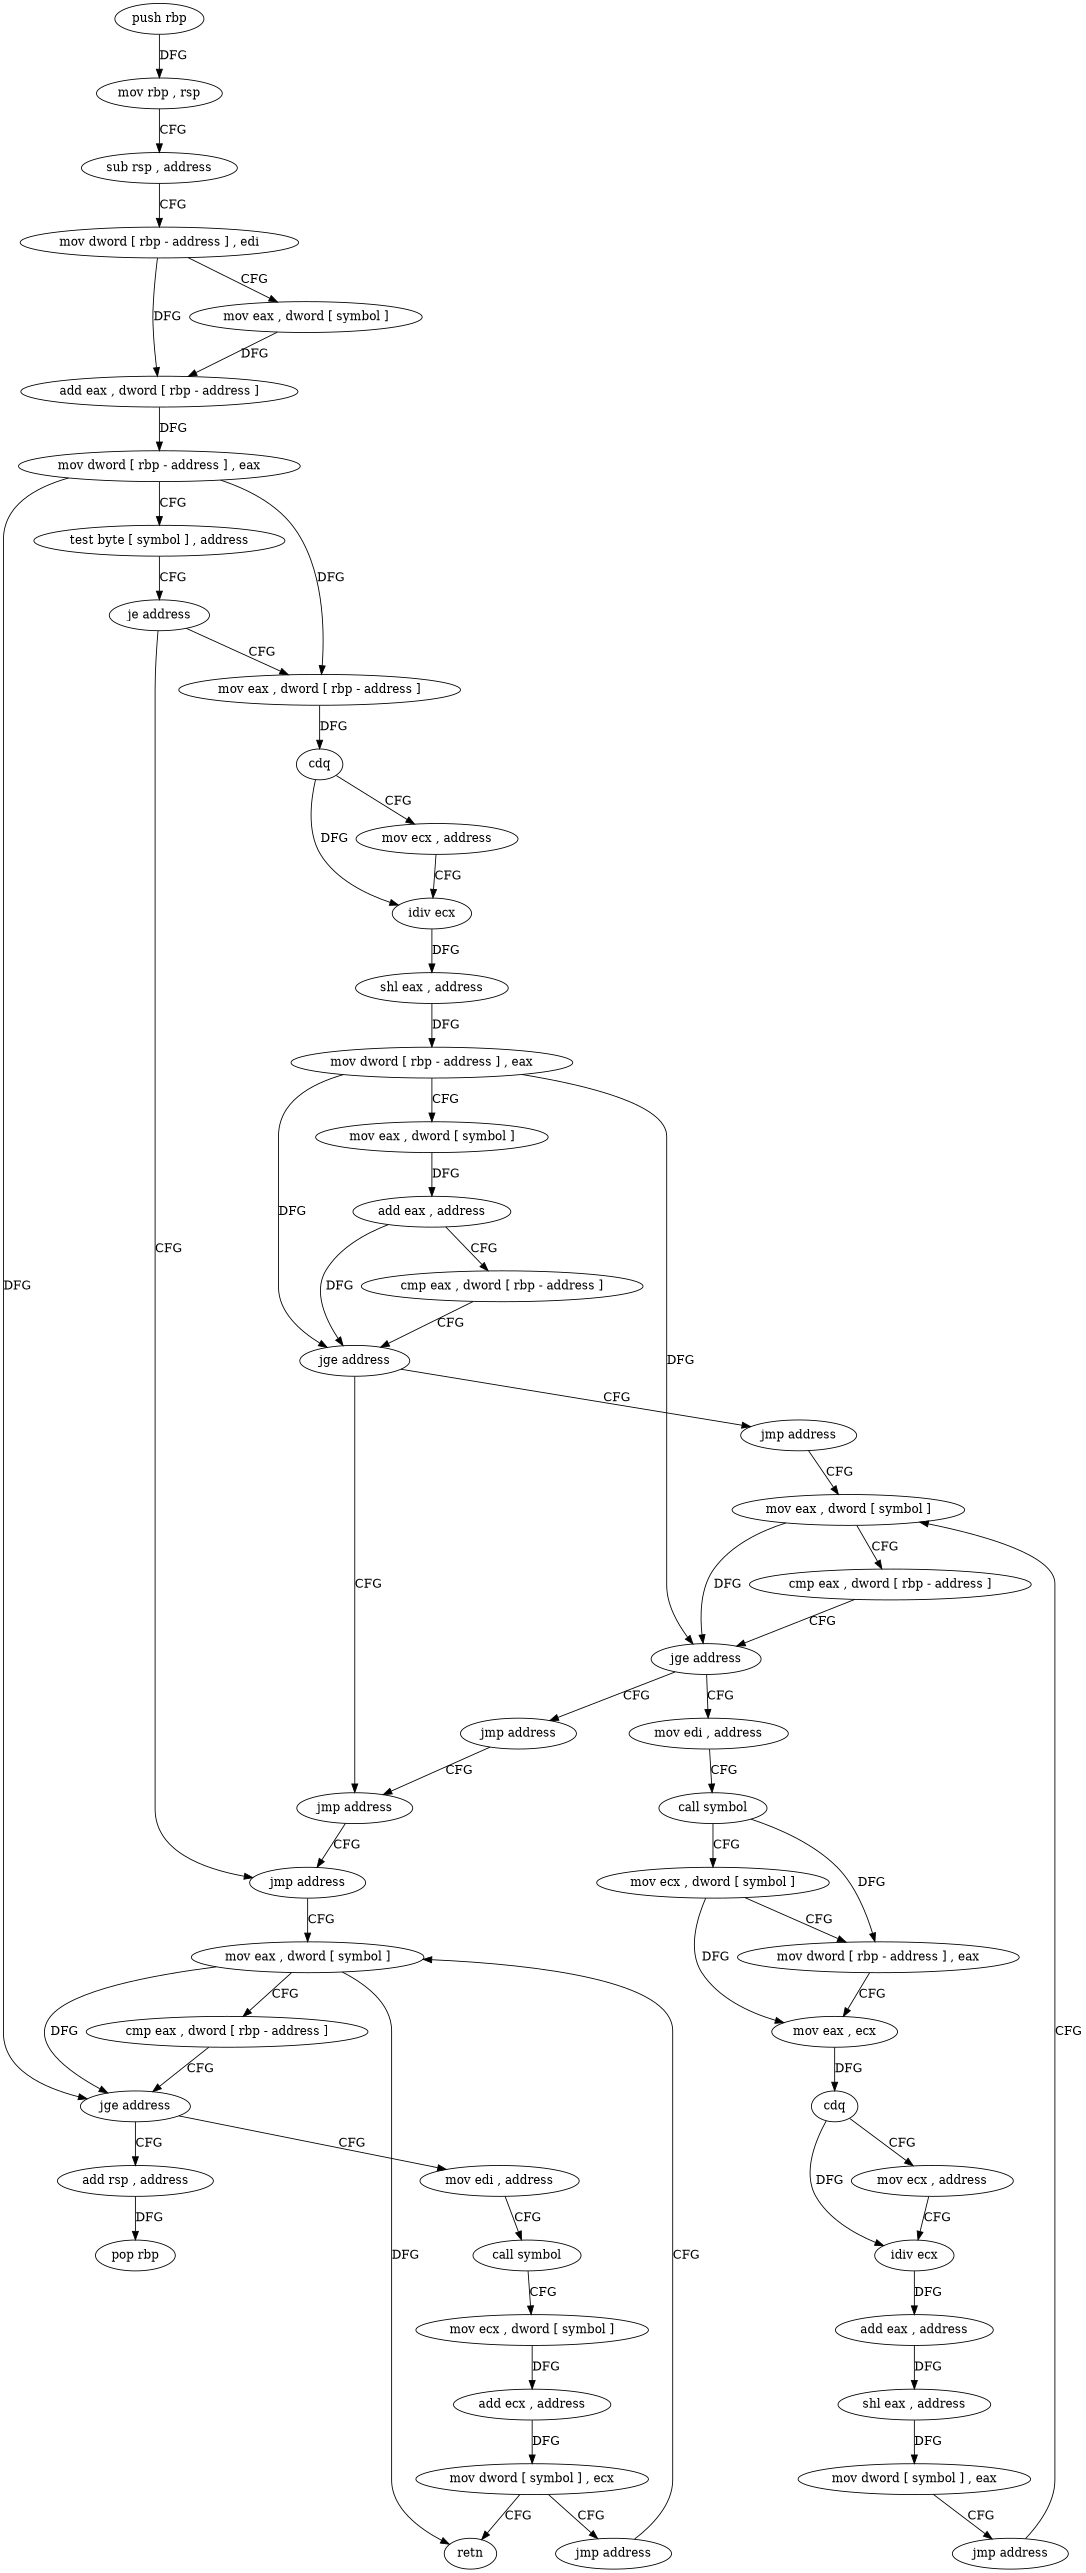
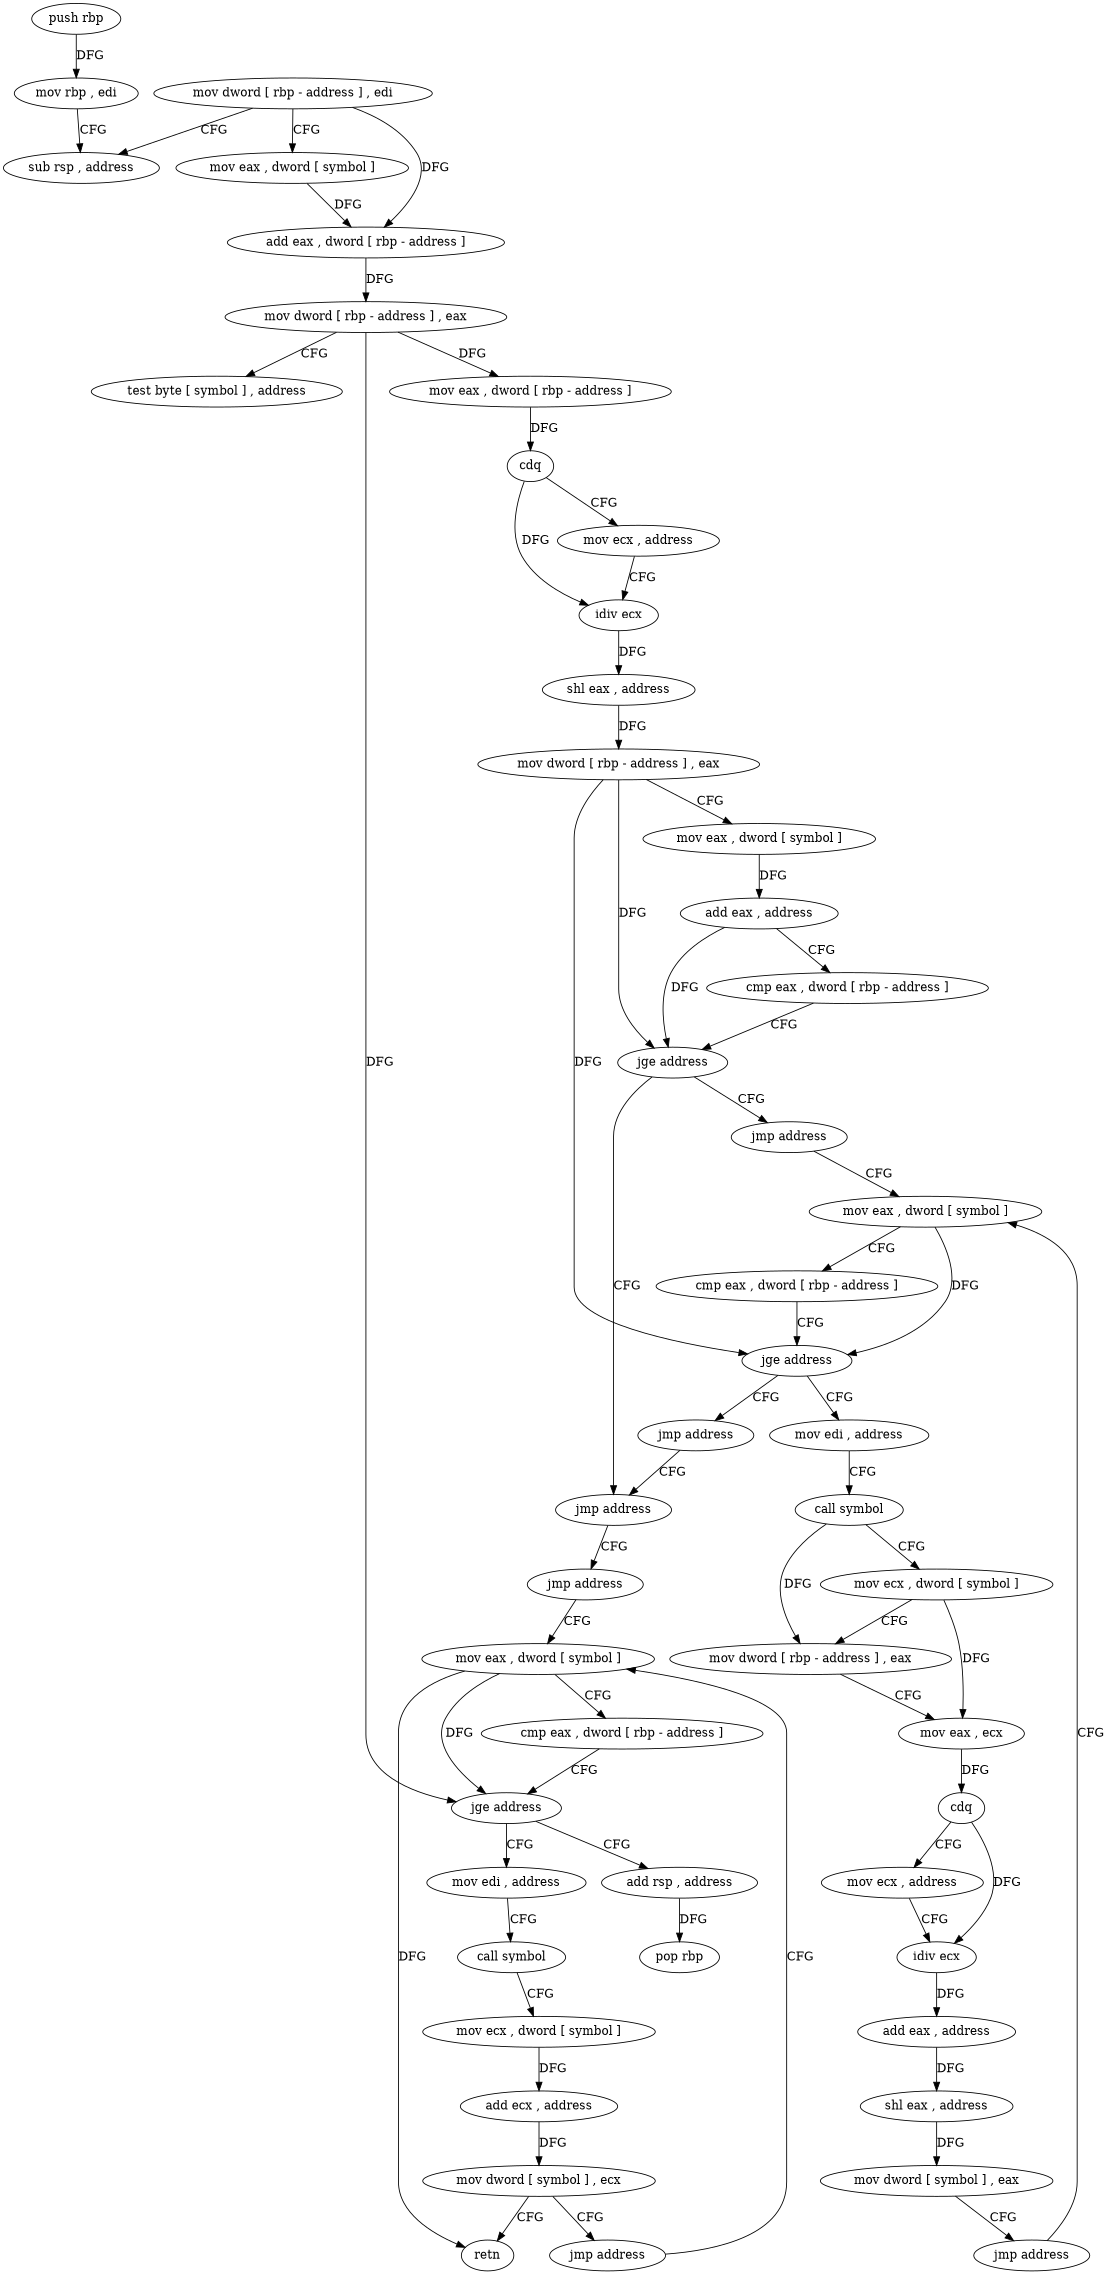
node "mov rbp , rsp": label "mov rbp , rsp" -> "mov rbp , edi"
edge "sub rsp , address" -> "mov dword [ rbp - address ] , edi": reversed
node "je address": removed
